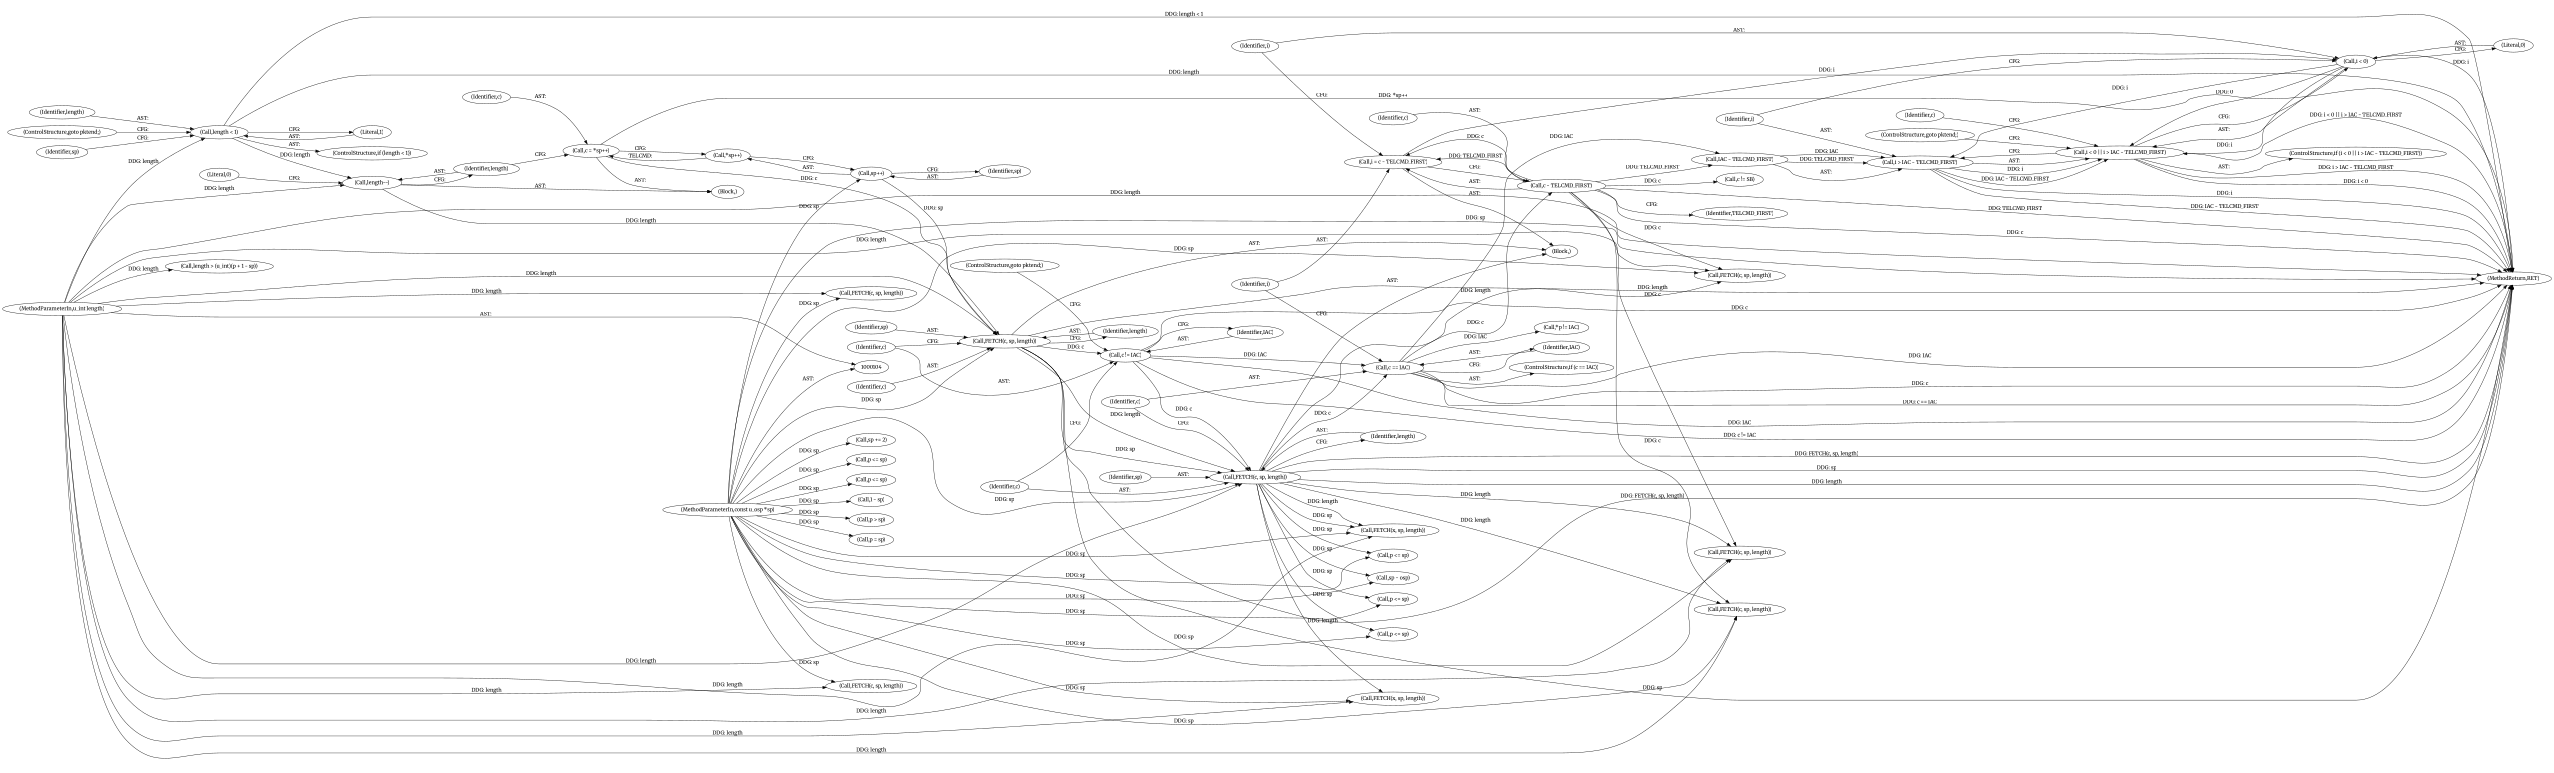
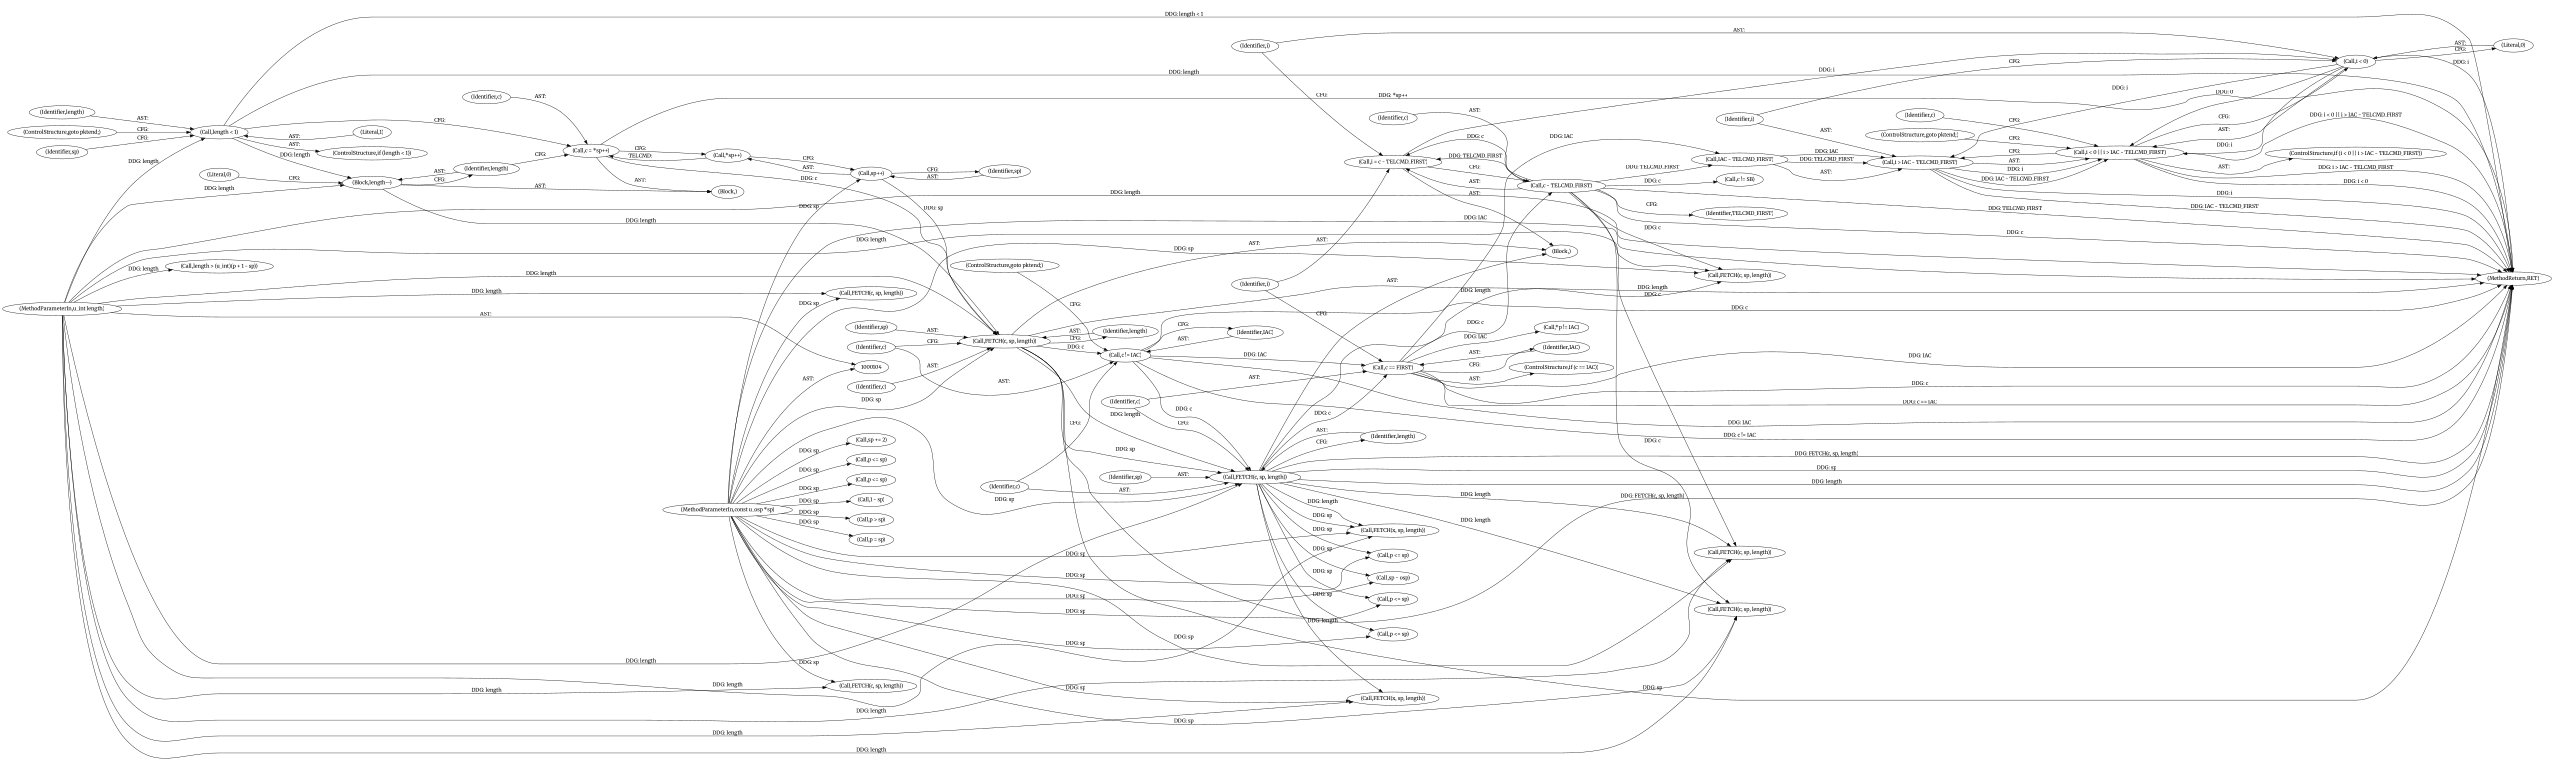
edge "(Call,length < 1)" -> "(Literal,1)": now "(Call,length < 1)" -> "(Call,c = *sp++)"
node "(Call,length--)": label "(Call,length--)" -> "(Block,length--)"
edge "(MethodParameterIn,const u_osp *sp)" -> "(MethodReturn,RET)": label "DDG: sp" -> "DDG: IAC"
node "(Call,c == IAC)": label "(Call,c == IAC)" -> "(Call,c == FIRST)"
